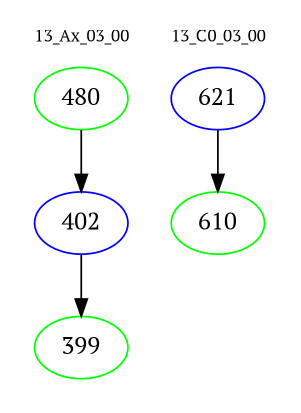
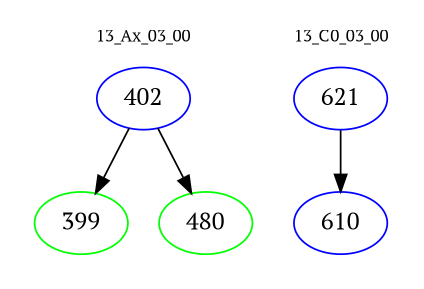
edge "480" -> "402": reversed
node "610": color green -> blue
